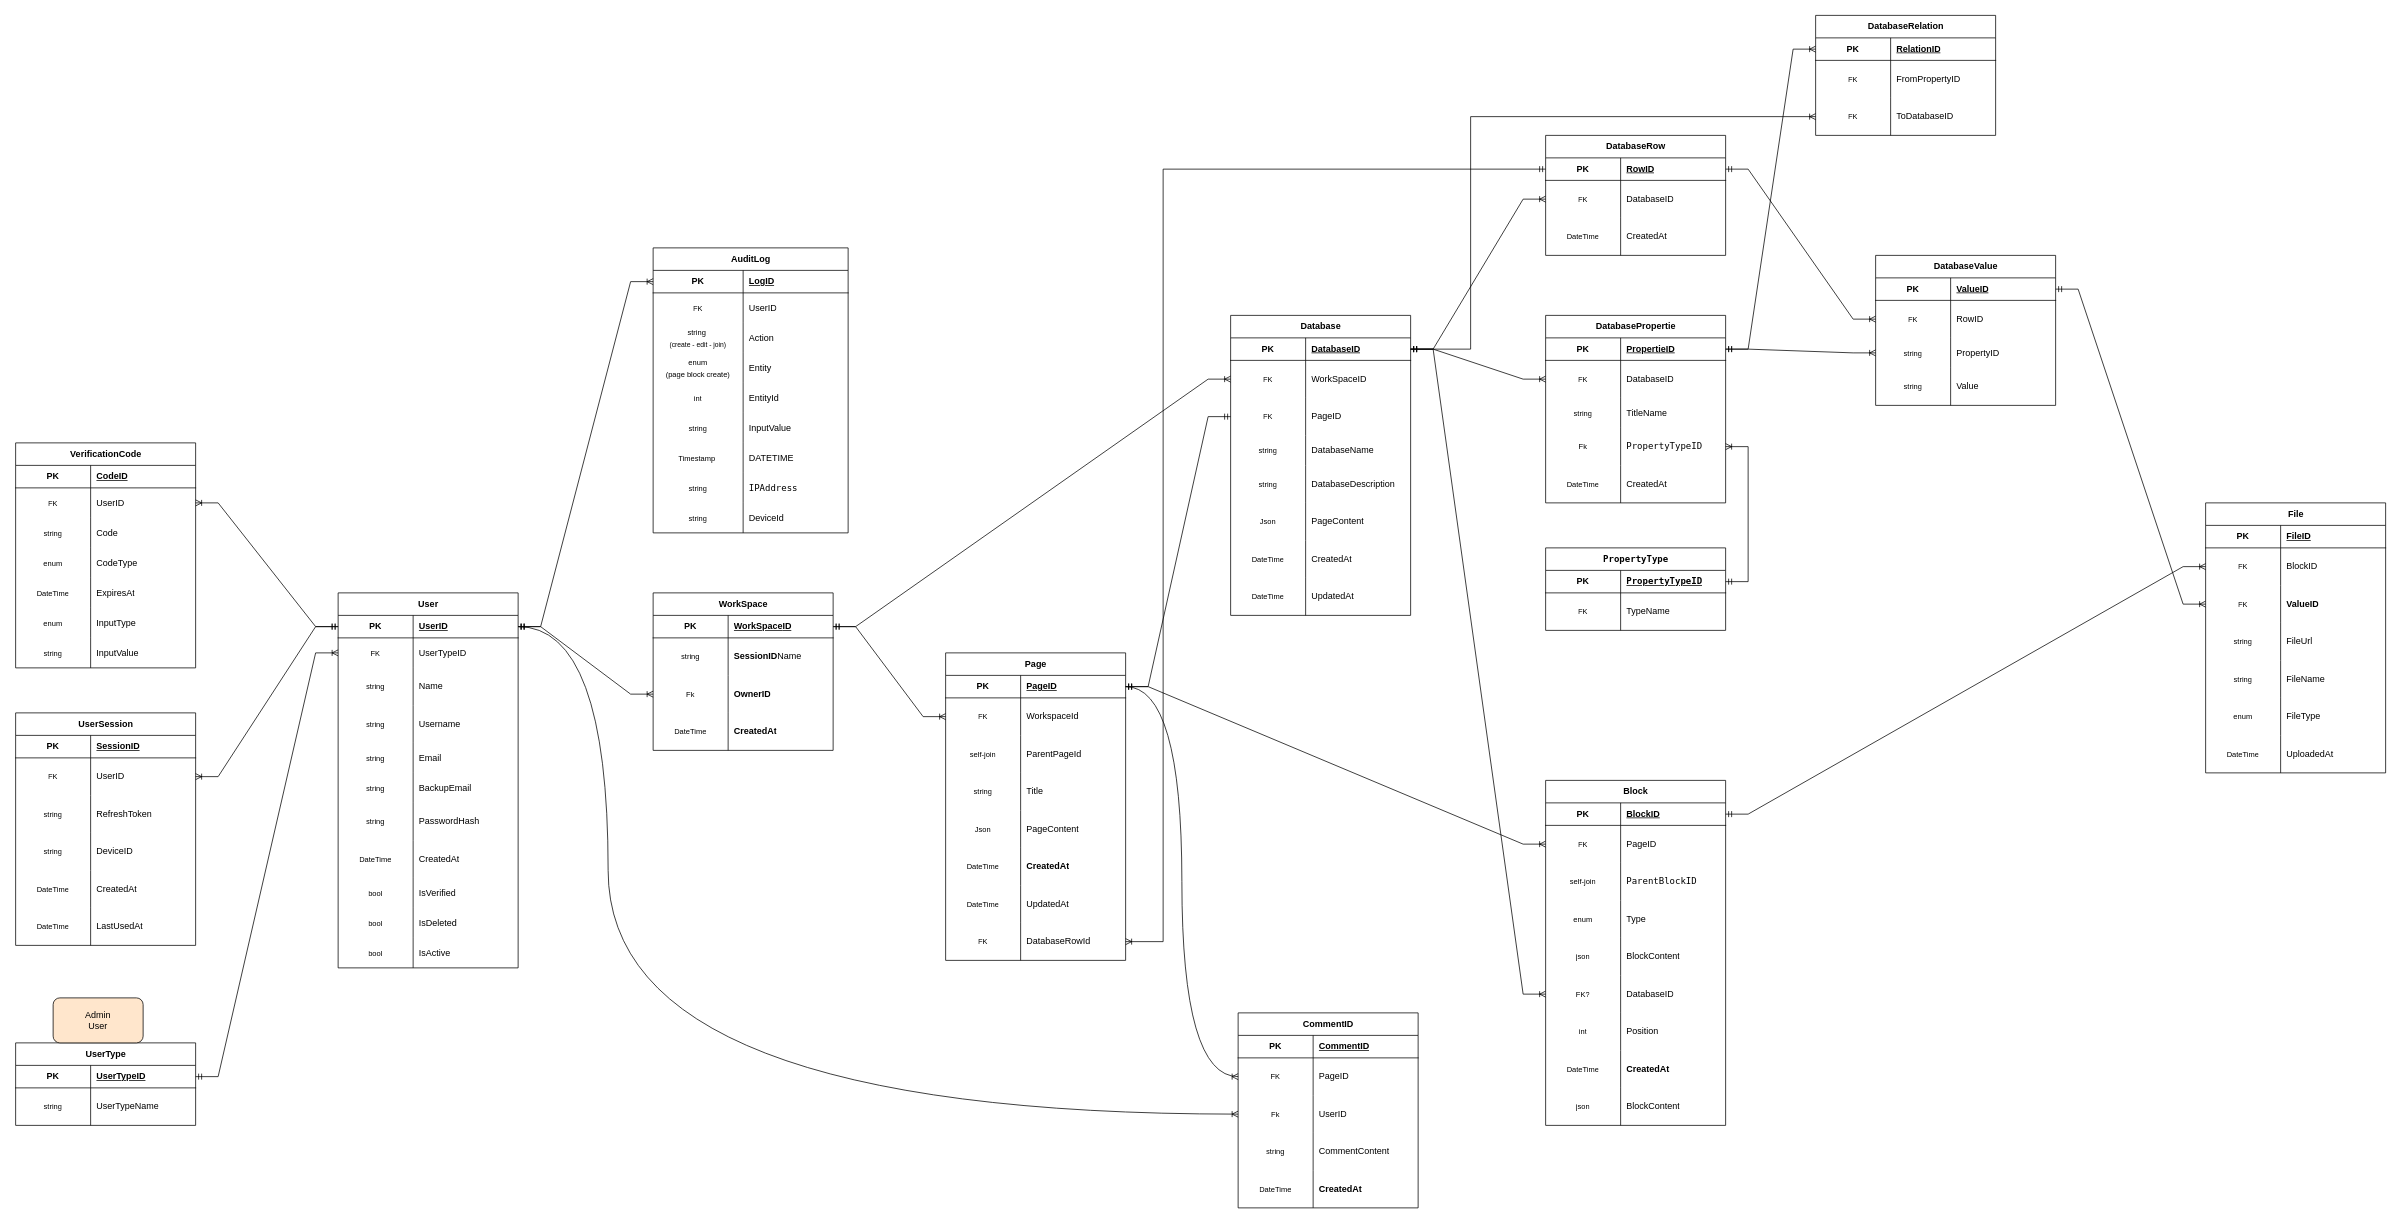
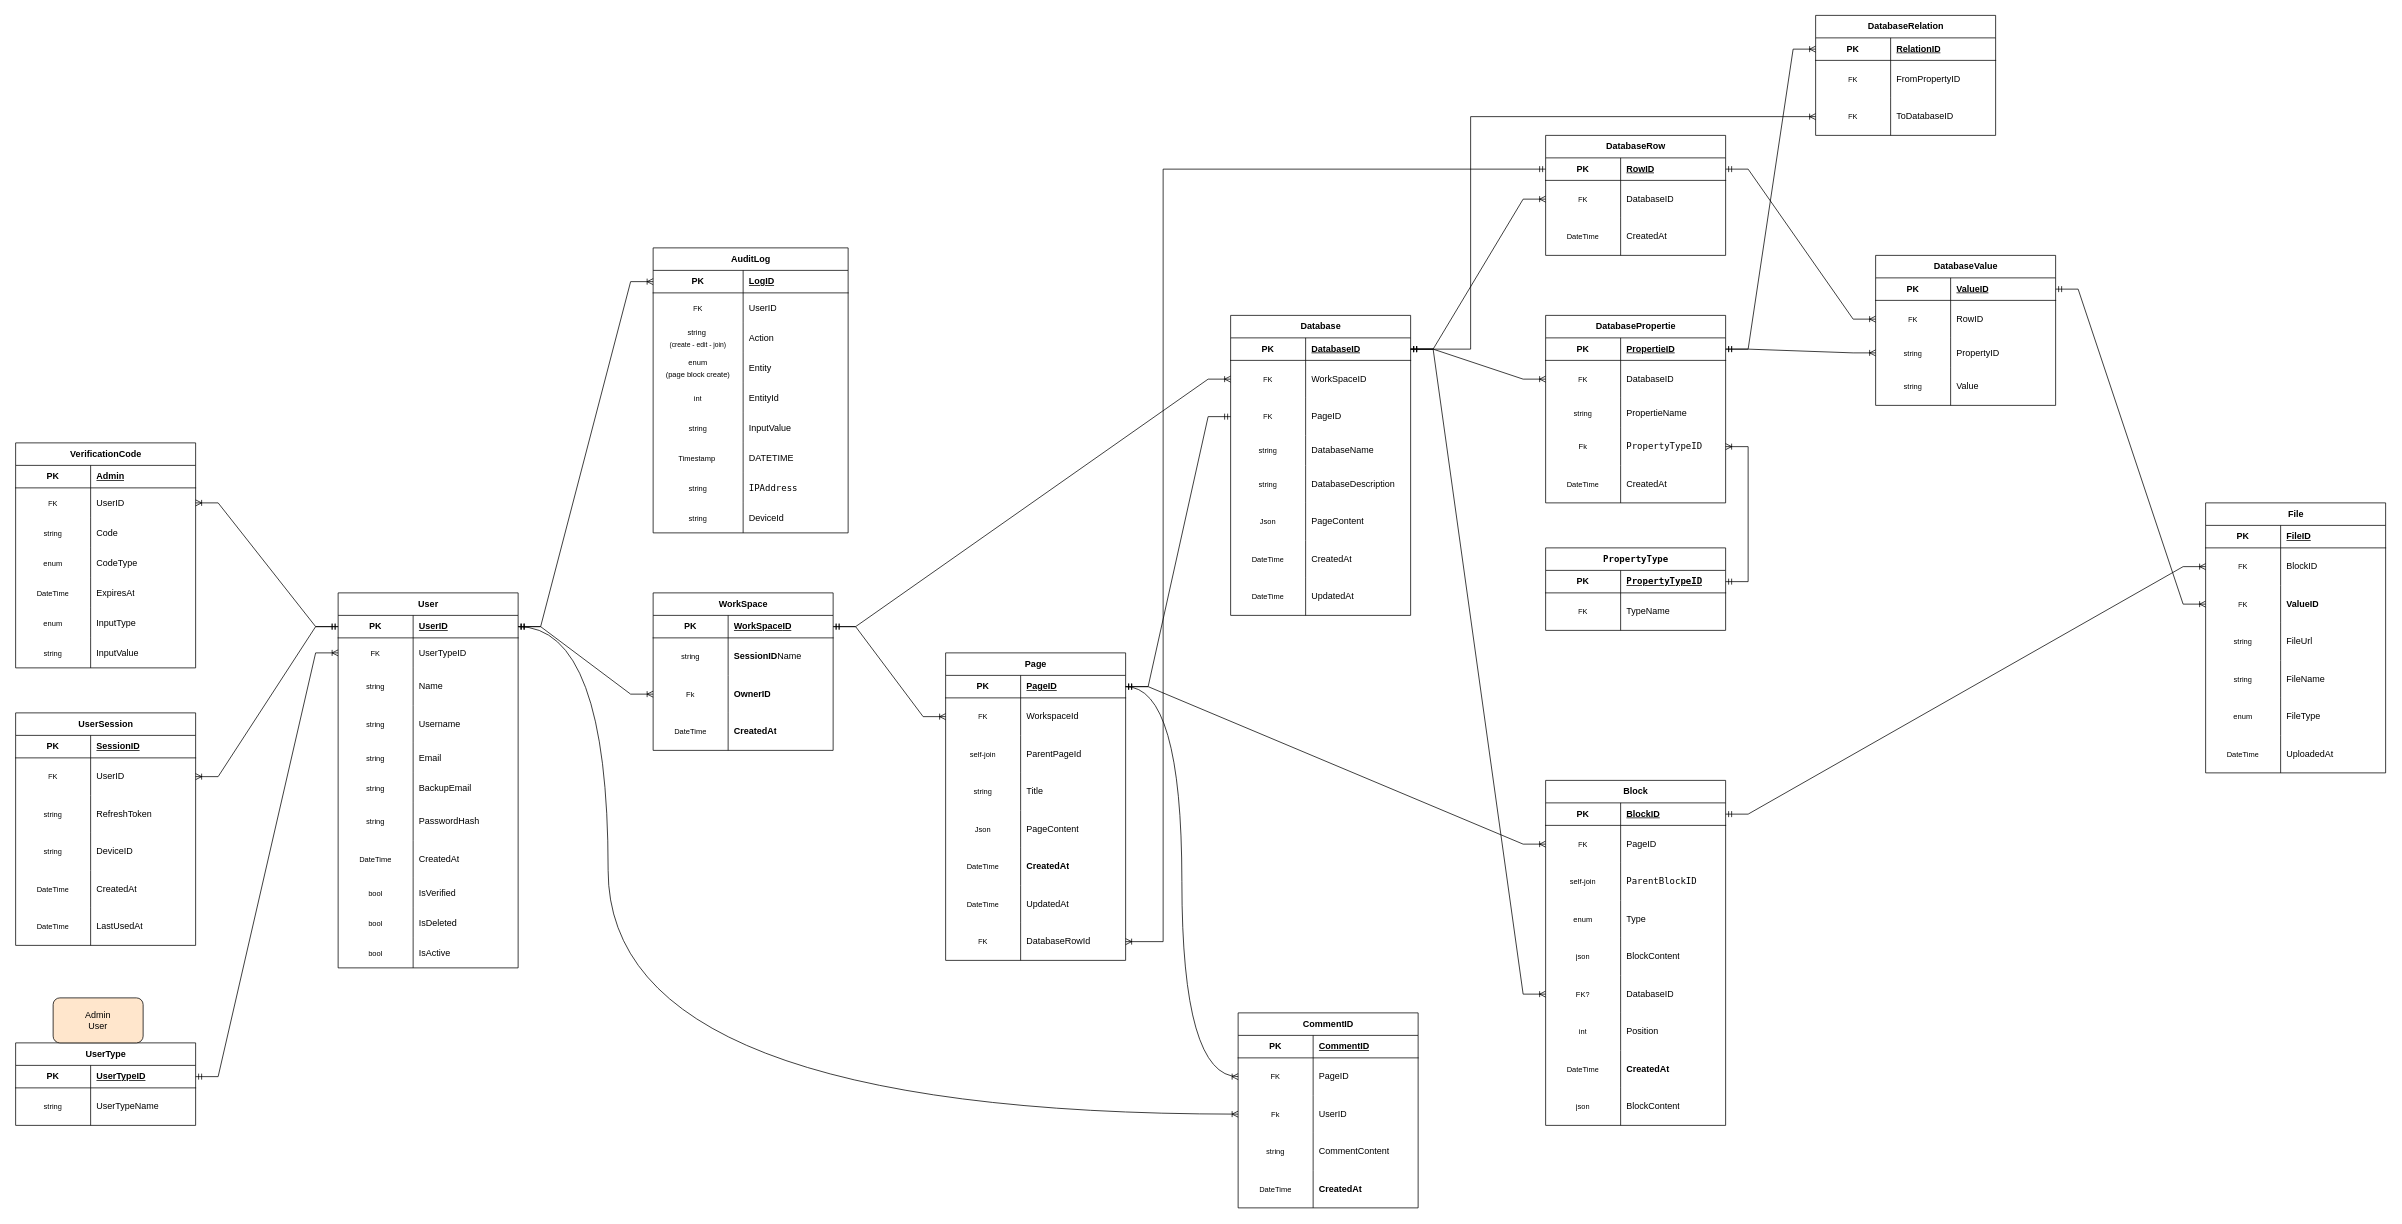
node "TitleName": label "TitleName" -> "PropertieName"
node "CodeID": label "CodeID" -> "Admin"
